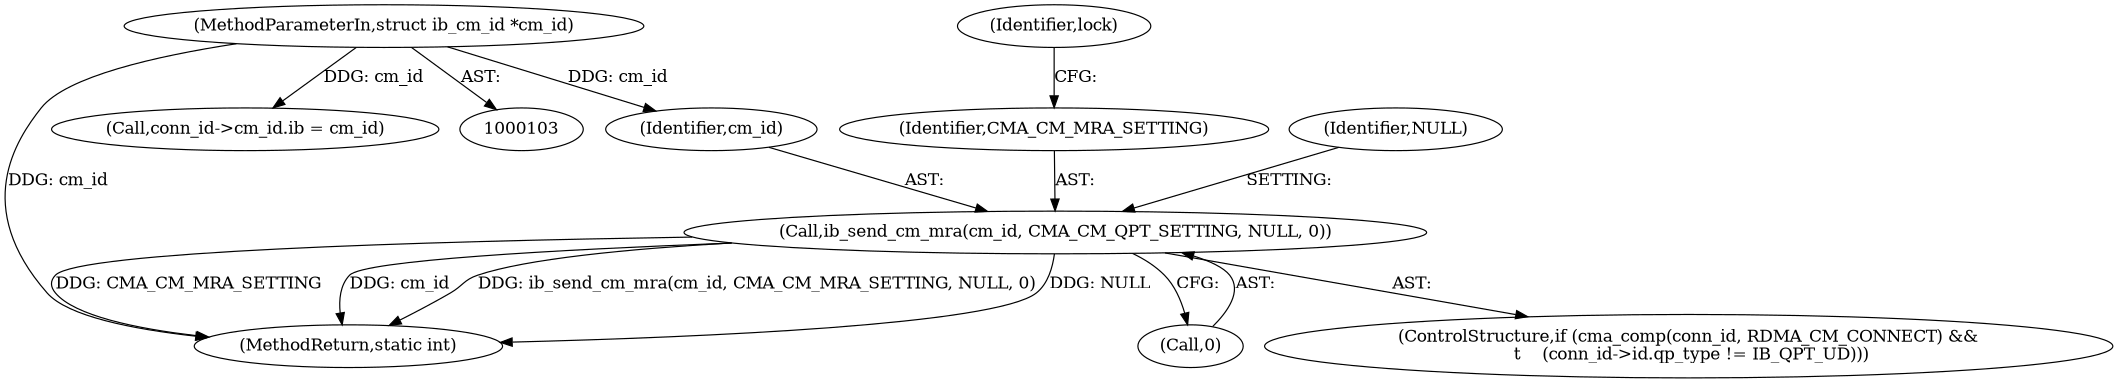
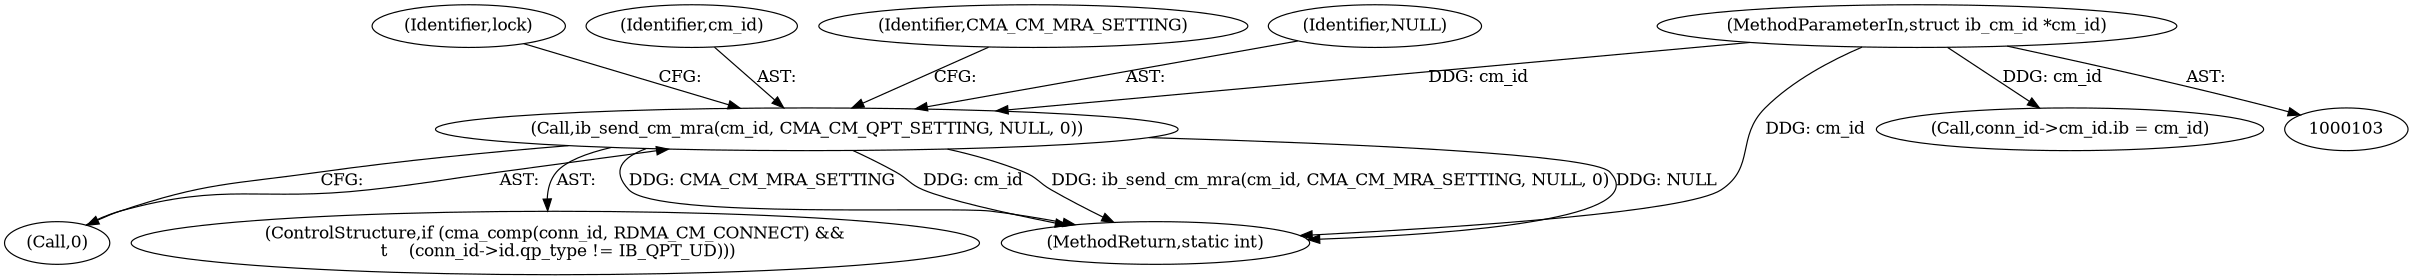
edge "(Identifier,lock)" -> "(Identifier,CMA_CM_MRA_SETTING)": now "(Identifier,lock)" -> "(Call,ib_send_cm_mra(cm_id, CMA_CM_QPT_SETTING, NULL, 0))"
edge "(MethodParameterIn,struct ib_cm_id *cm_id)" -> "(Identifier,cm_id)": now "(MethodParameterIn,struct ib_cm_id *cm_id)" -> "(Call,ib_send_cm_mra(cm_id, CMA_CM_QPT_SETTING, NULL, 0))"
edge "(Identifier,CMA_CM_MRA_SETTING)" -> "(Call,ib_send_cm_mra(cm_id, CMA_CM_QPT_SETTING, NULL, 0))": label "AST: " -> "CFG: "
edge "(Identifier,NULL)" -> "(Call,ib_send_cm_mra(cm_id, CMA_CM_QPT_SETTING, NULL, 0))": label "SETTING: " -> "AST: "
